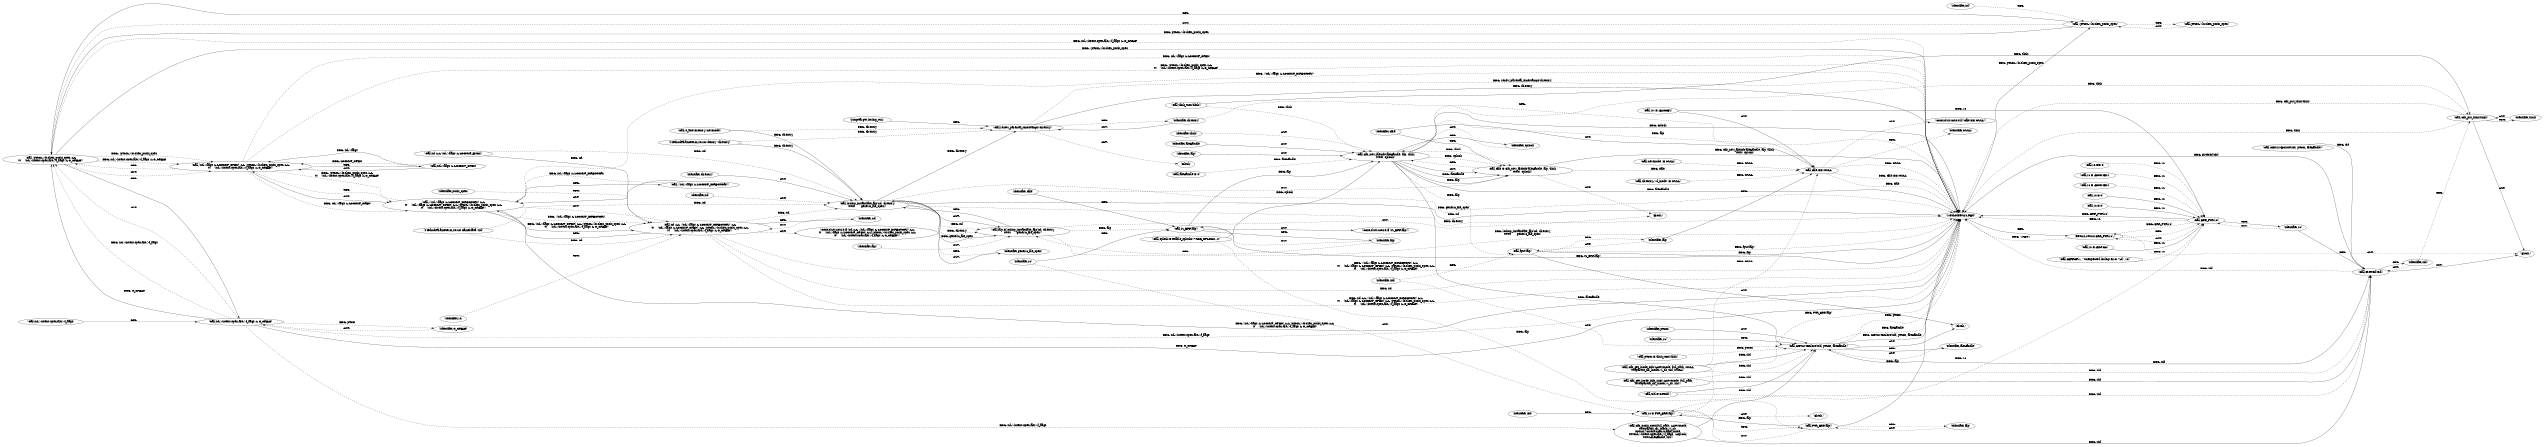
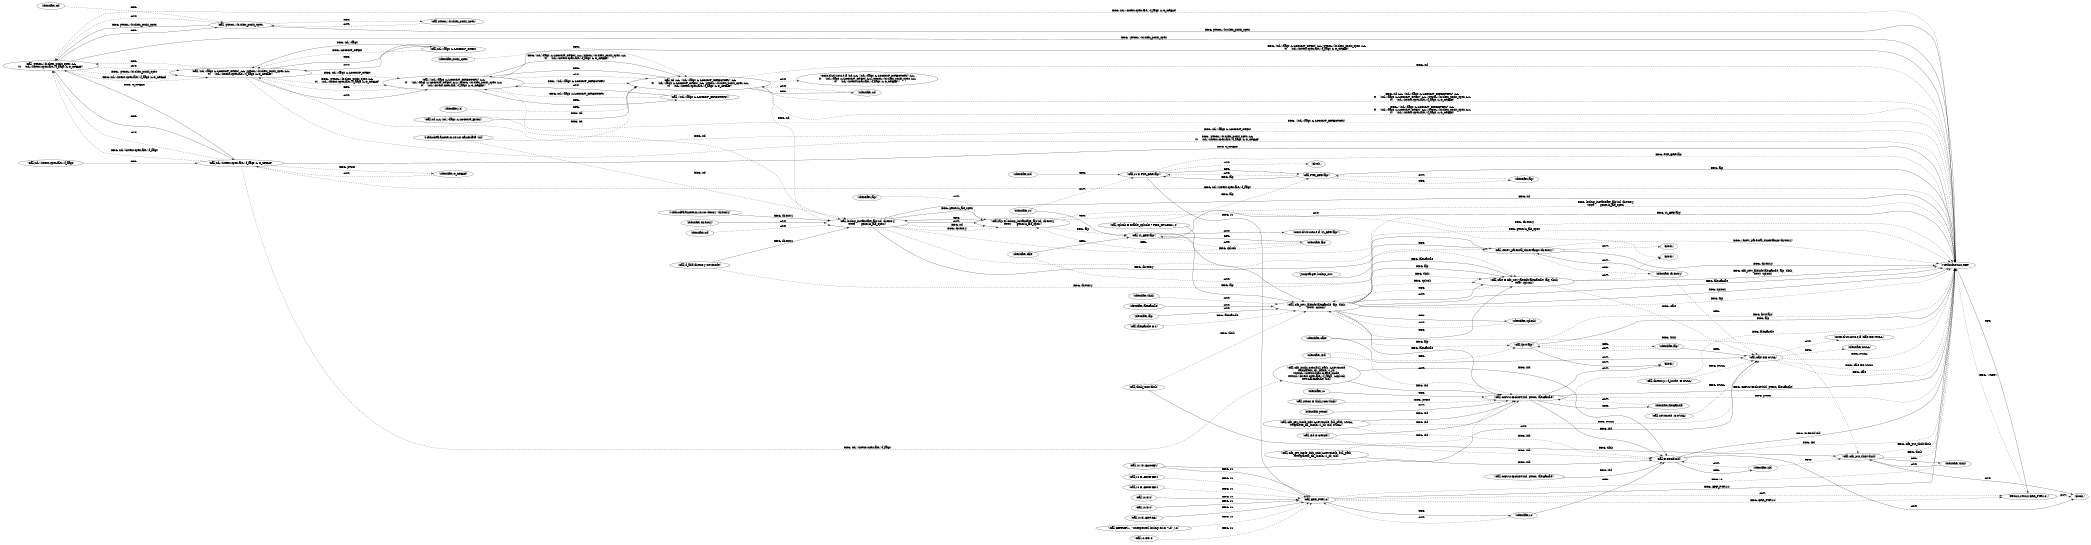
edge "(MethodReturn,RET)" -> "(Call,!pTcon->broken_posix_open)": reversed
edge "(MethodParameterIn,struct dentry *direntry)" -> "(Call,renew_parental_timestamps(direntry))": removed, label "DDG: direntry"
edge "(Return,return ERR_PTR(rc);)" -> "(Call,ERR_PTR(rc))": removed, label "CFG:"
node "(Identifier,generic_file_open)": removed
edge "(Call,rc = PTR_ERR(filp))" -> "(Call,ERR_PTR(rc))": style dashed -> solid
edge "(Call,rc = PTR_ERR(filp))" -> "(Call,PTR_ERR(filp))": style dashed -> solid
